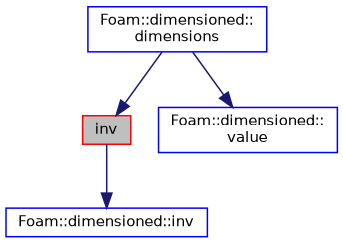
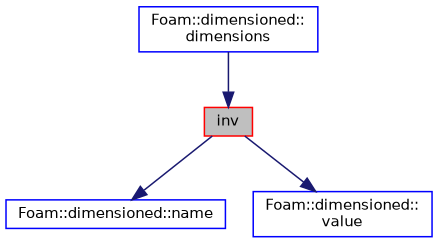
edge "Foam::dimensioned:: dimensions" -> "Foam::dimensioned:: value": now "inv" -> "Foam::dimensioned:: value"
node "Foam::dimensioned::inv": label "Foam::dimensioned::inv" -> "Foam::dimensioned::name"
